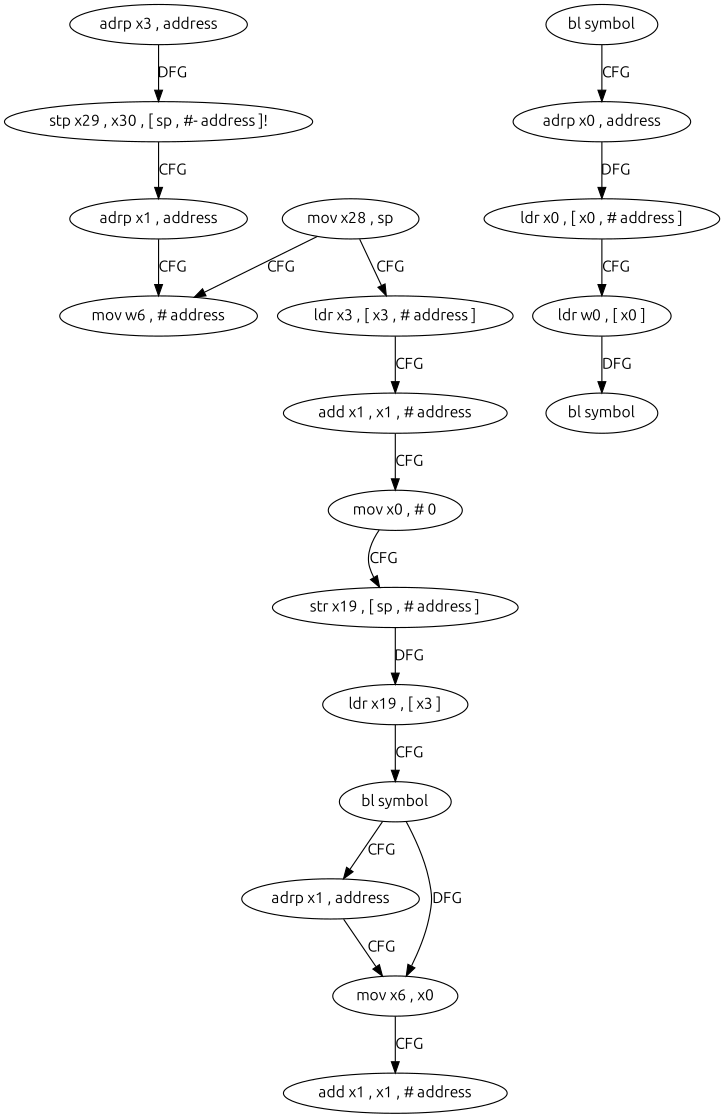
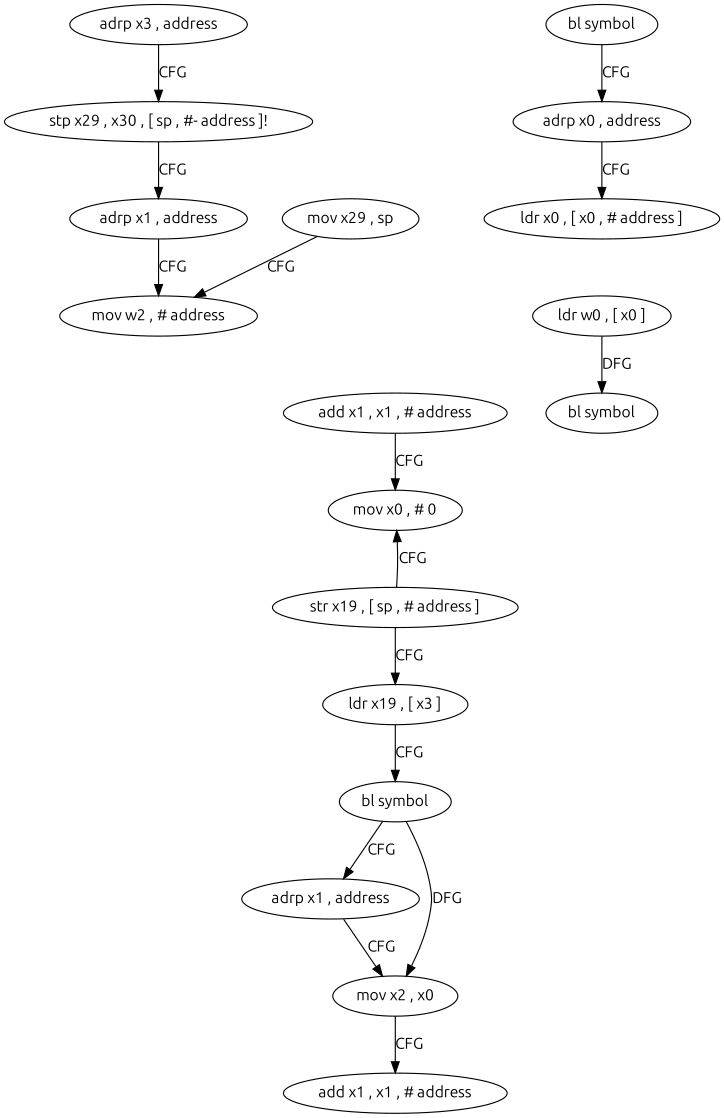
edge "adrp x3 , address" -> "stp x29 , x30 , [ sp , #- address ]!": label "DFG" -> "CFG"
edge "adrp x0 , address" -> "ldr x0 , [ x0 , # address ]": label "DFG" -> "CFG"
node "mov x28 , sp": label "mov x28 , sp" -> "mov x29 , sp"
edge "ldr x0 , [ x0 , # address ]" -> "ldr w0 , [ x0 ]": removed, label "CFG"
node "mov w6 , # address": label "mov w6 , # address" -> "mov w2 , # address"
node "ldr x3 , [ x3 , # address ]": removed
edge "mov x0 , # 0" -> "str x19 , [ sp , # address ]": reversed
edge "str x19 , [ sp , # address ]" -> "ldr x19 , [ x3 ]": label "DFG" -> "CFG"
node "mov x6 , x0": label "mov x6 , x0" -> "mov x2 , x0"
